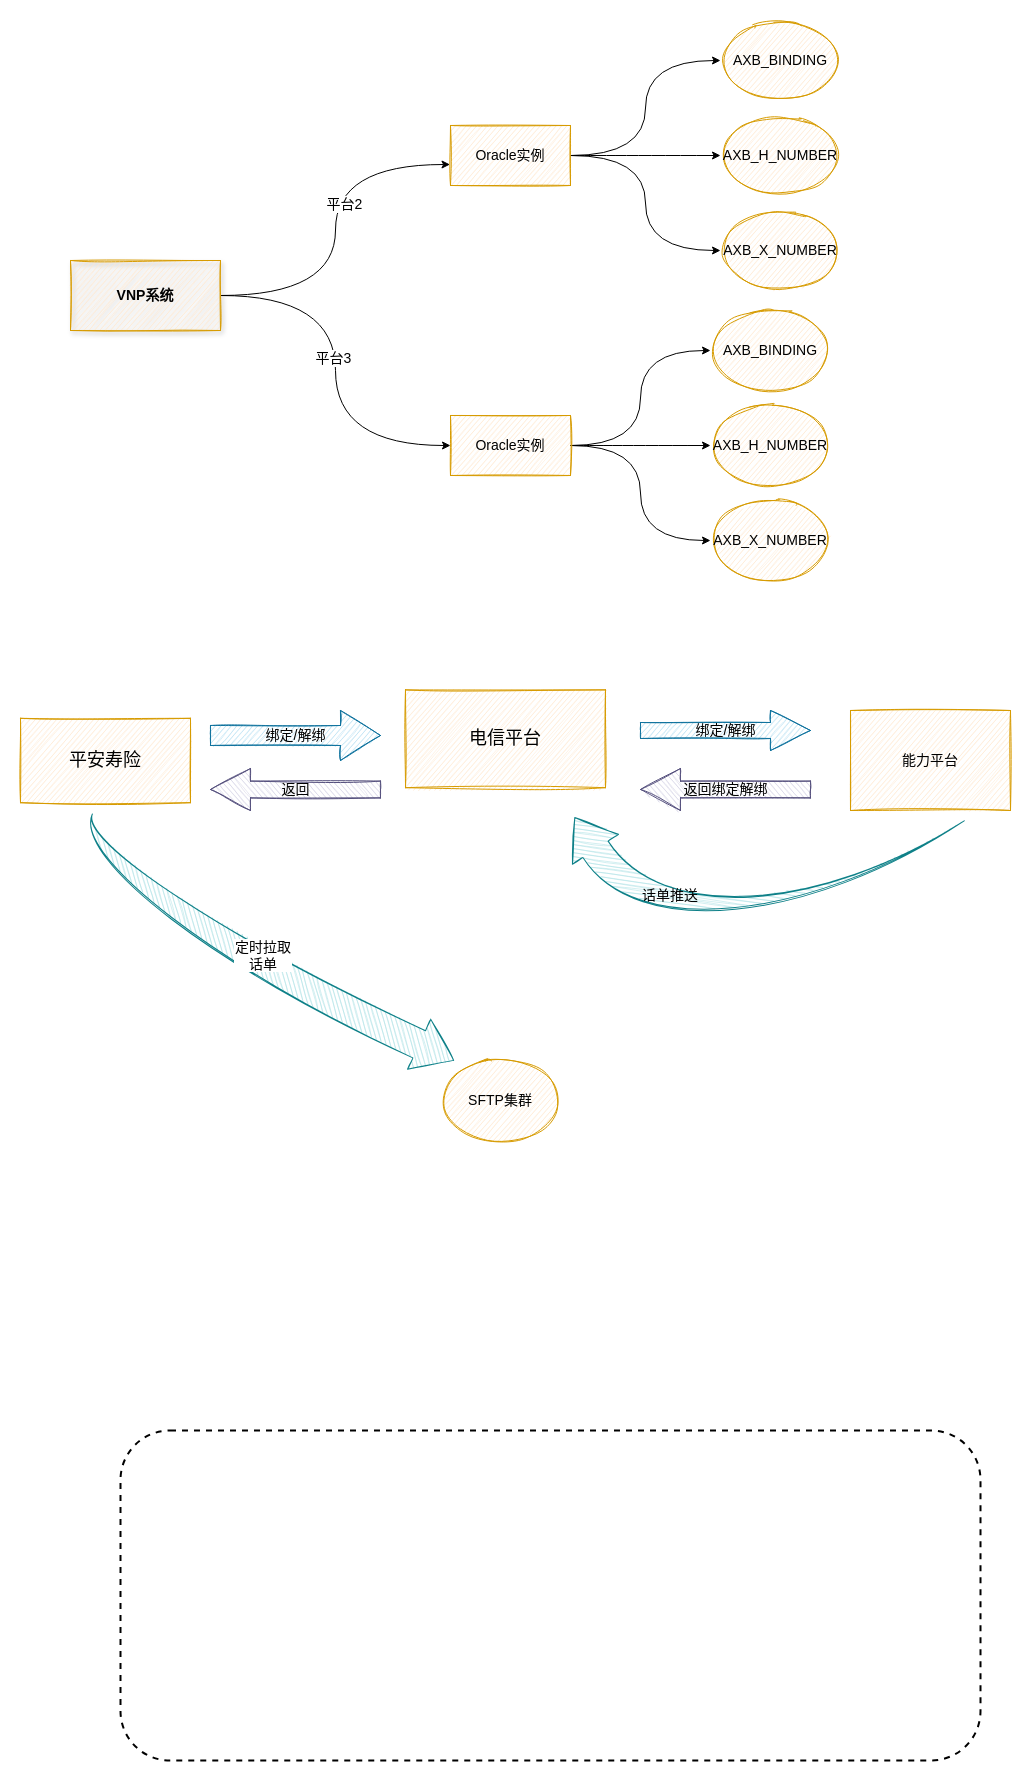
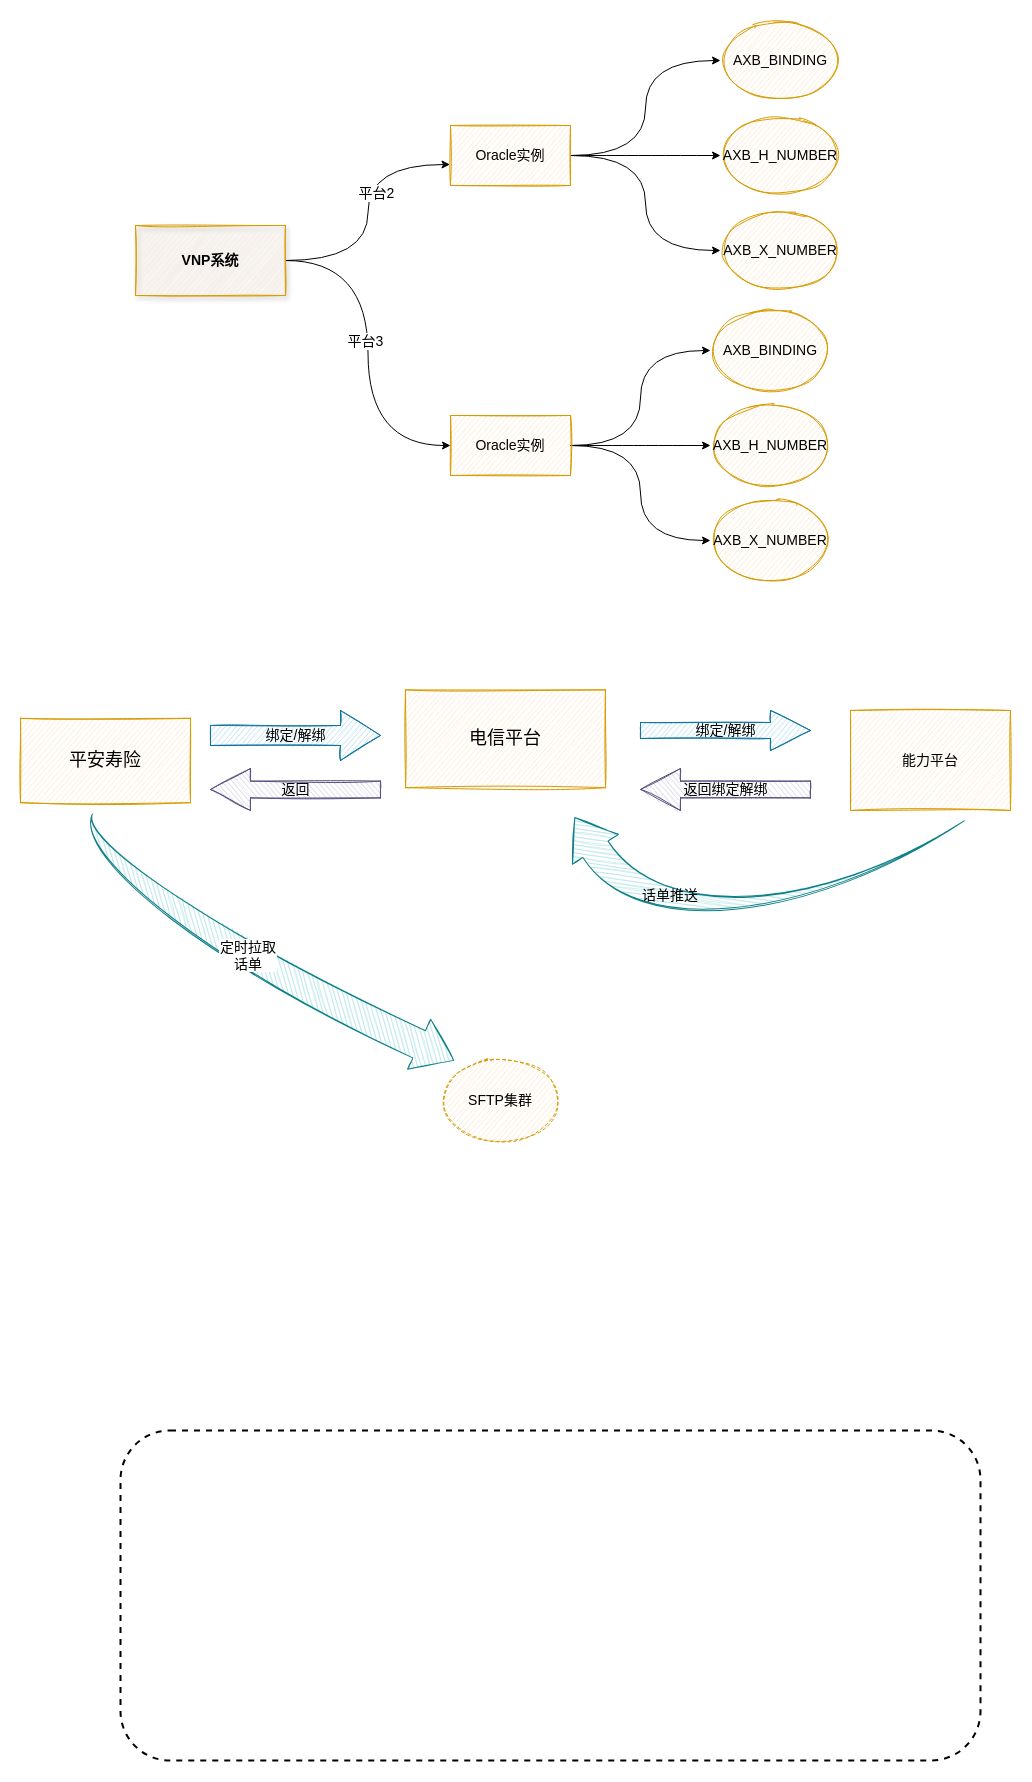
node "VNP系统": moved (146, 296) -> (211, 261)
node "定时拉取话单": moved (264, 956) -> (249, 956)
node "SFTP集群": style solid -> dashed
